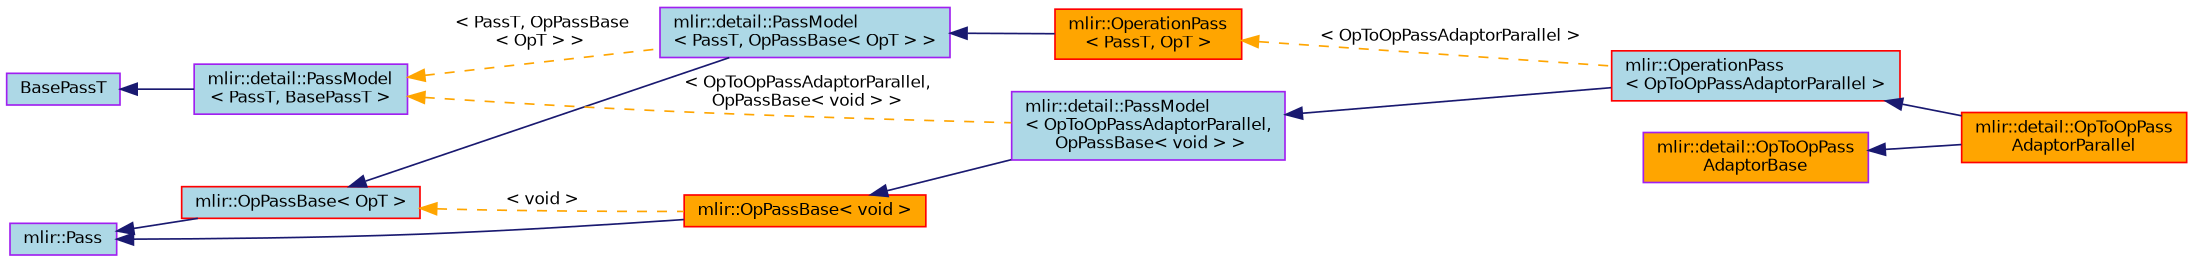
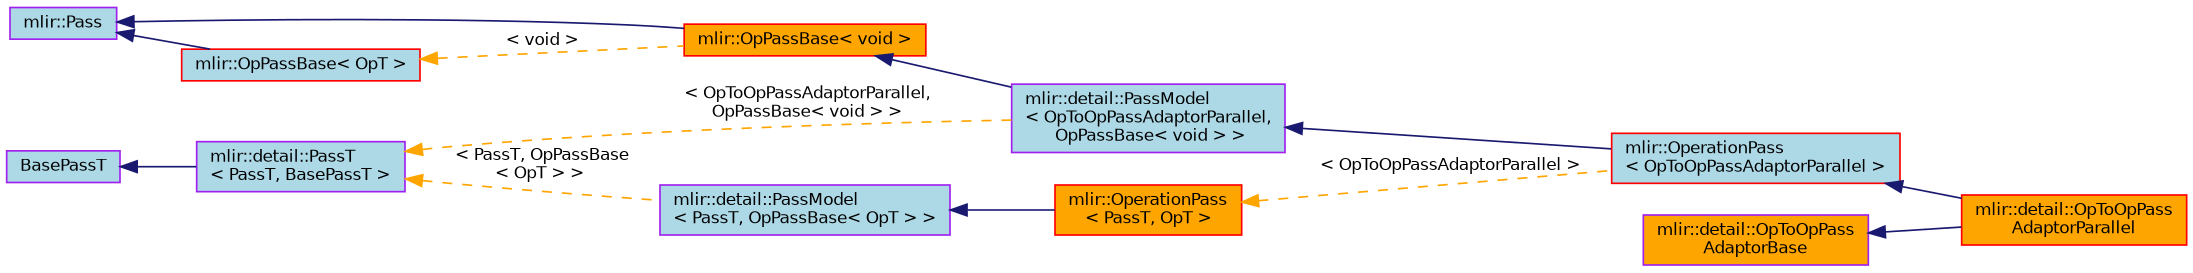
node "mlir::detail::PassModel < PassT, BasePassT >": label "mlir::detail::PassModel < PassT, BasePassT >" -> "mlir::detail::PassT < PassT, BasePassT >"
edge "mlir::detail::PassModel < PassT, OpPassBase< OpT > >" -> "mlir::OpPassBase< OpT >": removed
